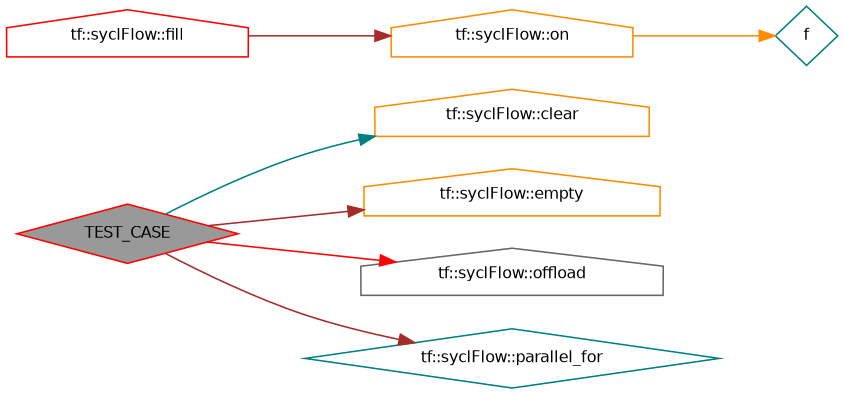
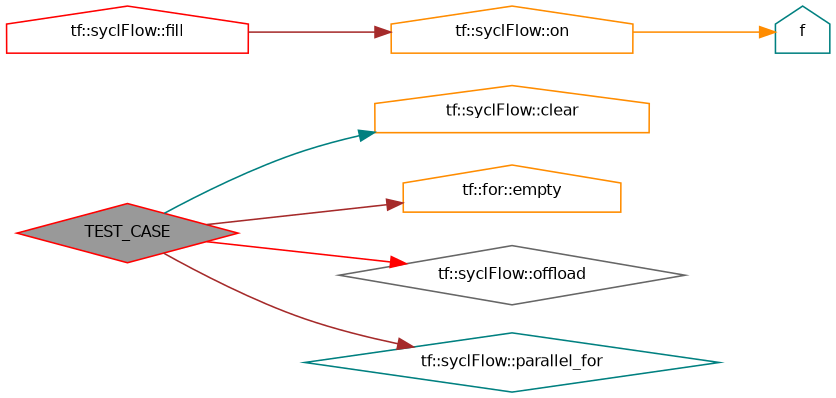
node "f": shape diamond -> house
node "tf::syclFlow::empty": label "tf::syclFlow::empty" -> "tf::for::empty"
node "tf::syclFlow::offload": shape house -> diamond
